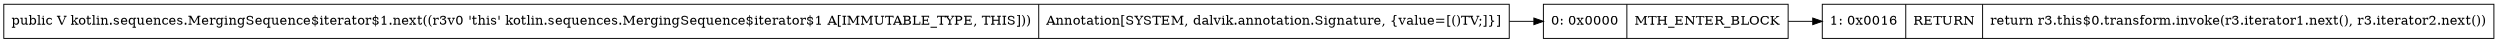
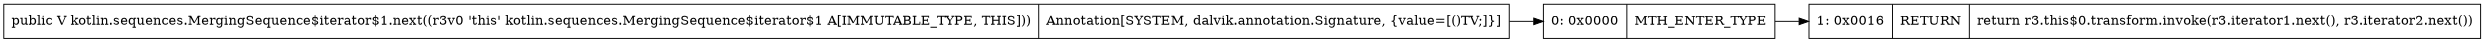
node "0: 0x0000": text "MTH_ENTER_BLOCK" -> "MTH_ENTER_TYPE"
